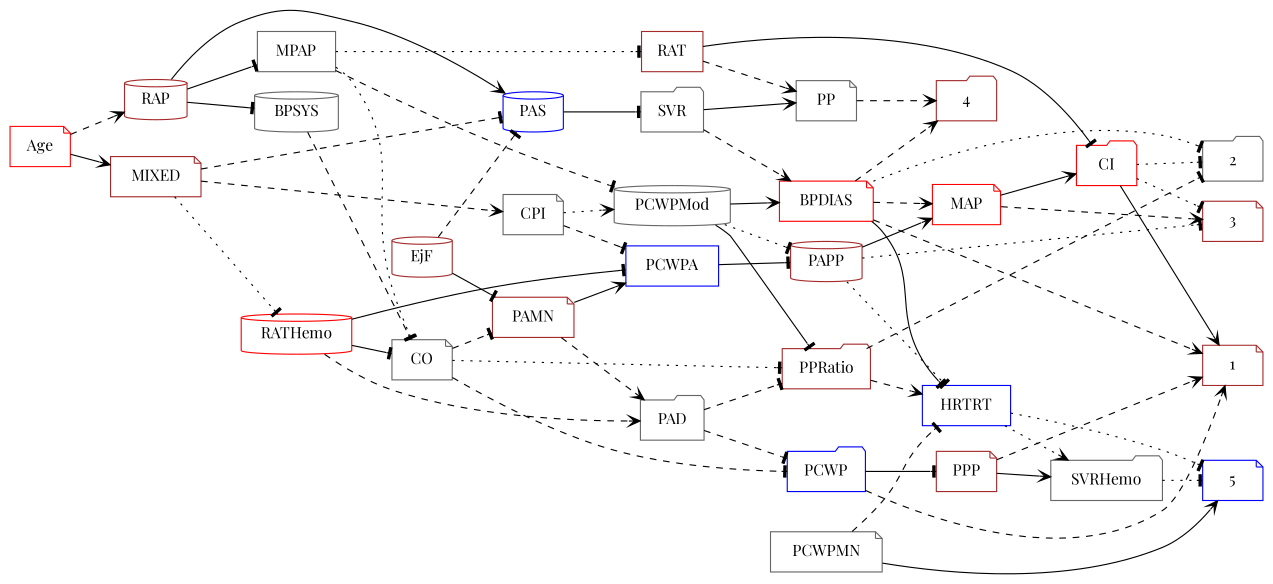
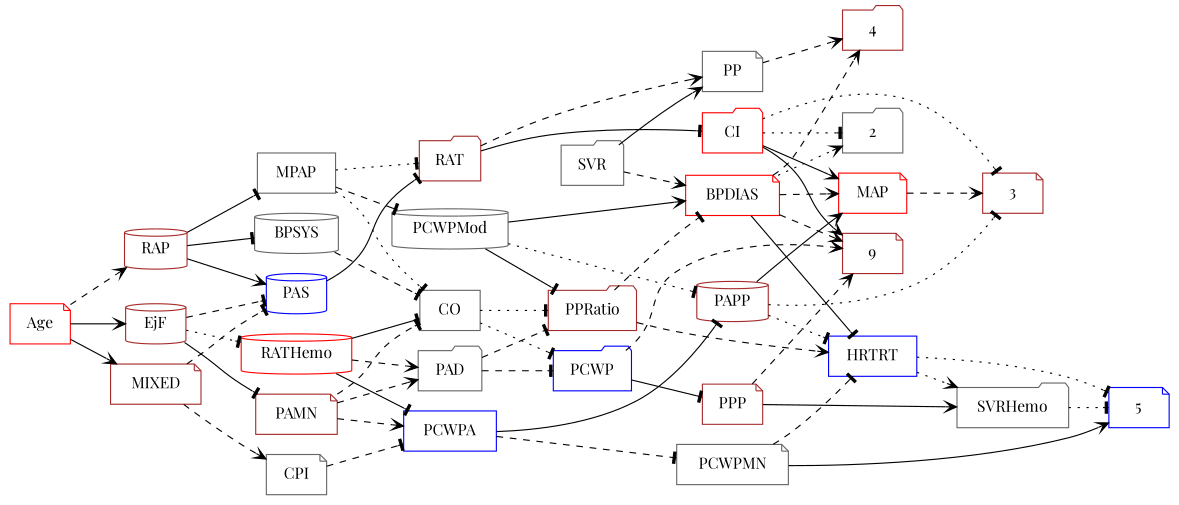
node "RAT": shape box -> folder
edge "PAS" -> "SVR": now "PAS" -> "RAT"
edge "BPDIAS" -> "2": arrowhead tee -> vee
edge "MAP" -> "CI": reversed
edge "CPI" -> "PCWPMod": removed
edge "MIXED" -> "RATHemo": now "EjF" -> "RATHemo"
edge "PPRatio" -> "2": now "PPRatio" -> "BPDIAS"
edge "PAMN" -> "PCWPA": style solid -> dashed
edge "Age" -> "EjF": added
edge "CO" -> "PAMN": reversed
node "CO": shape note -> box
node "1": label "1" -> "9"
edge "PCWPA" -> "PCWPMN": added
edge "CO" -> "PCWP": style dashed -> dotted
